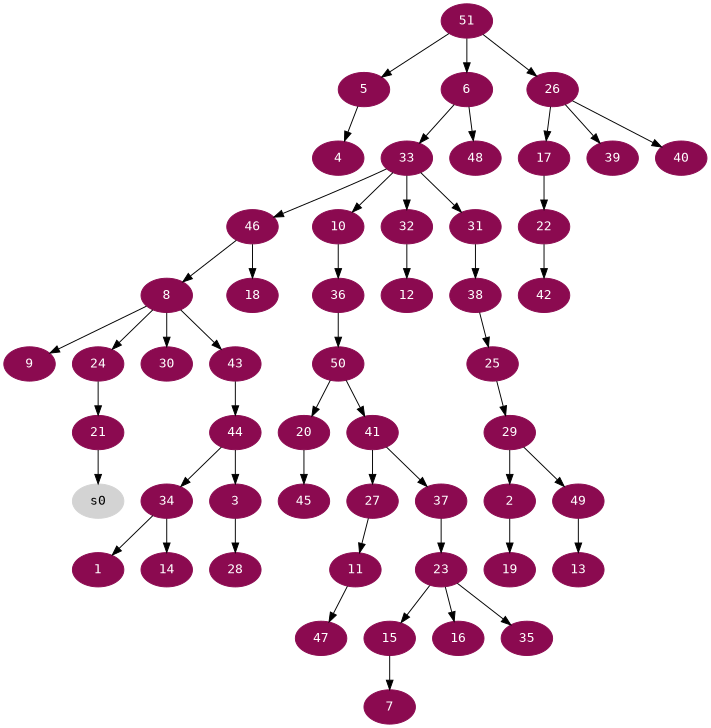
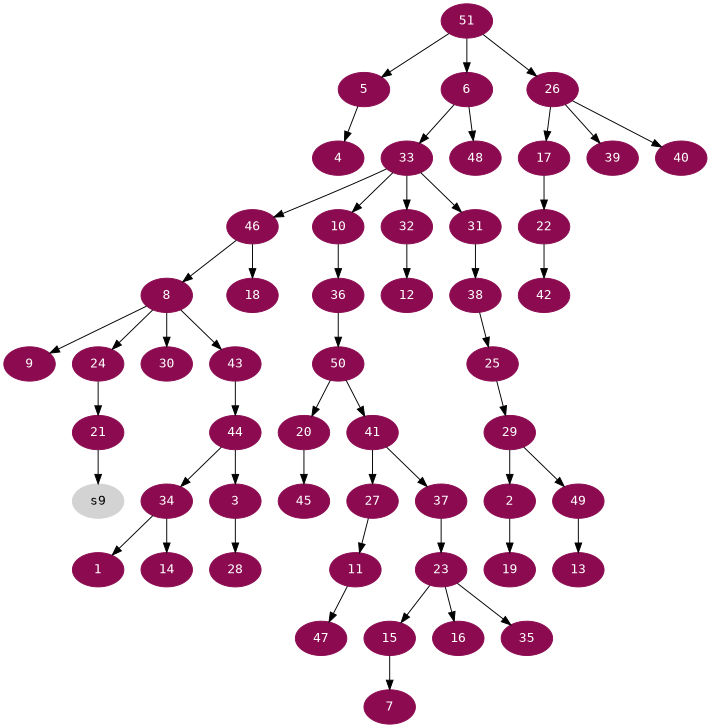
node "s0": label "s0" -> "s9"
